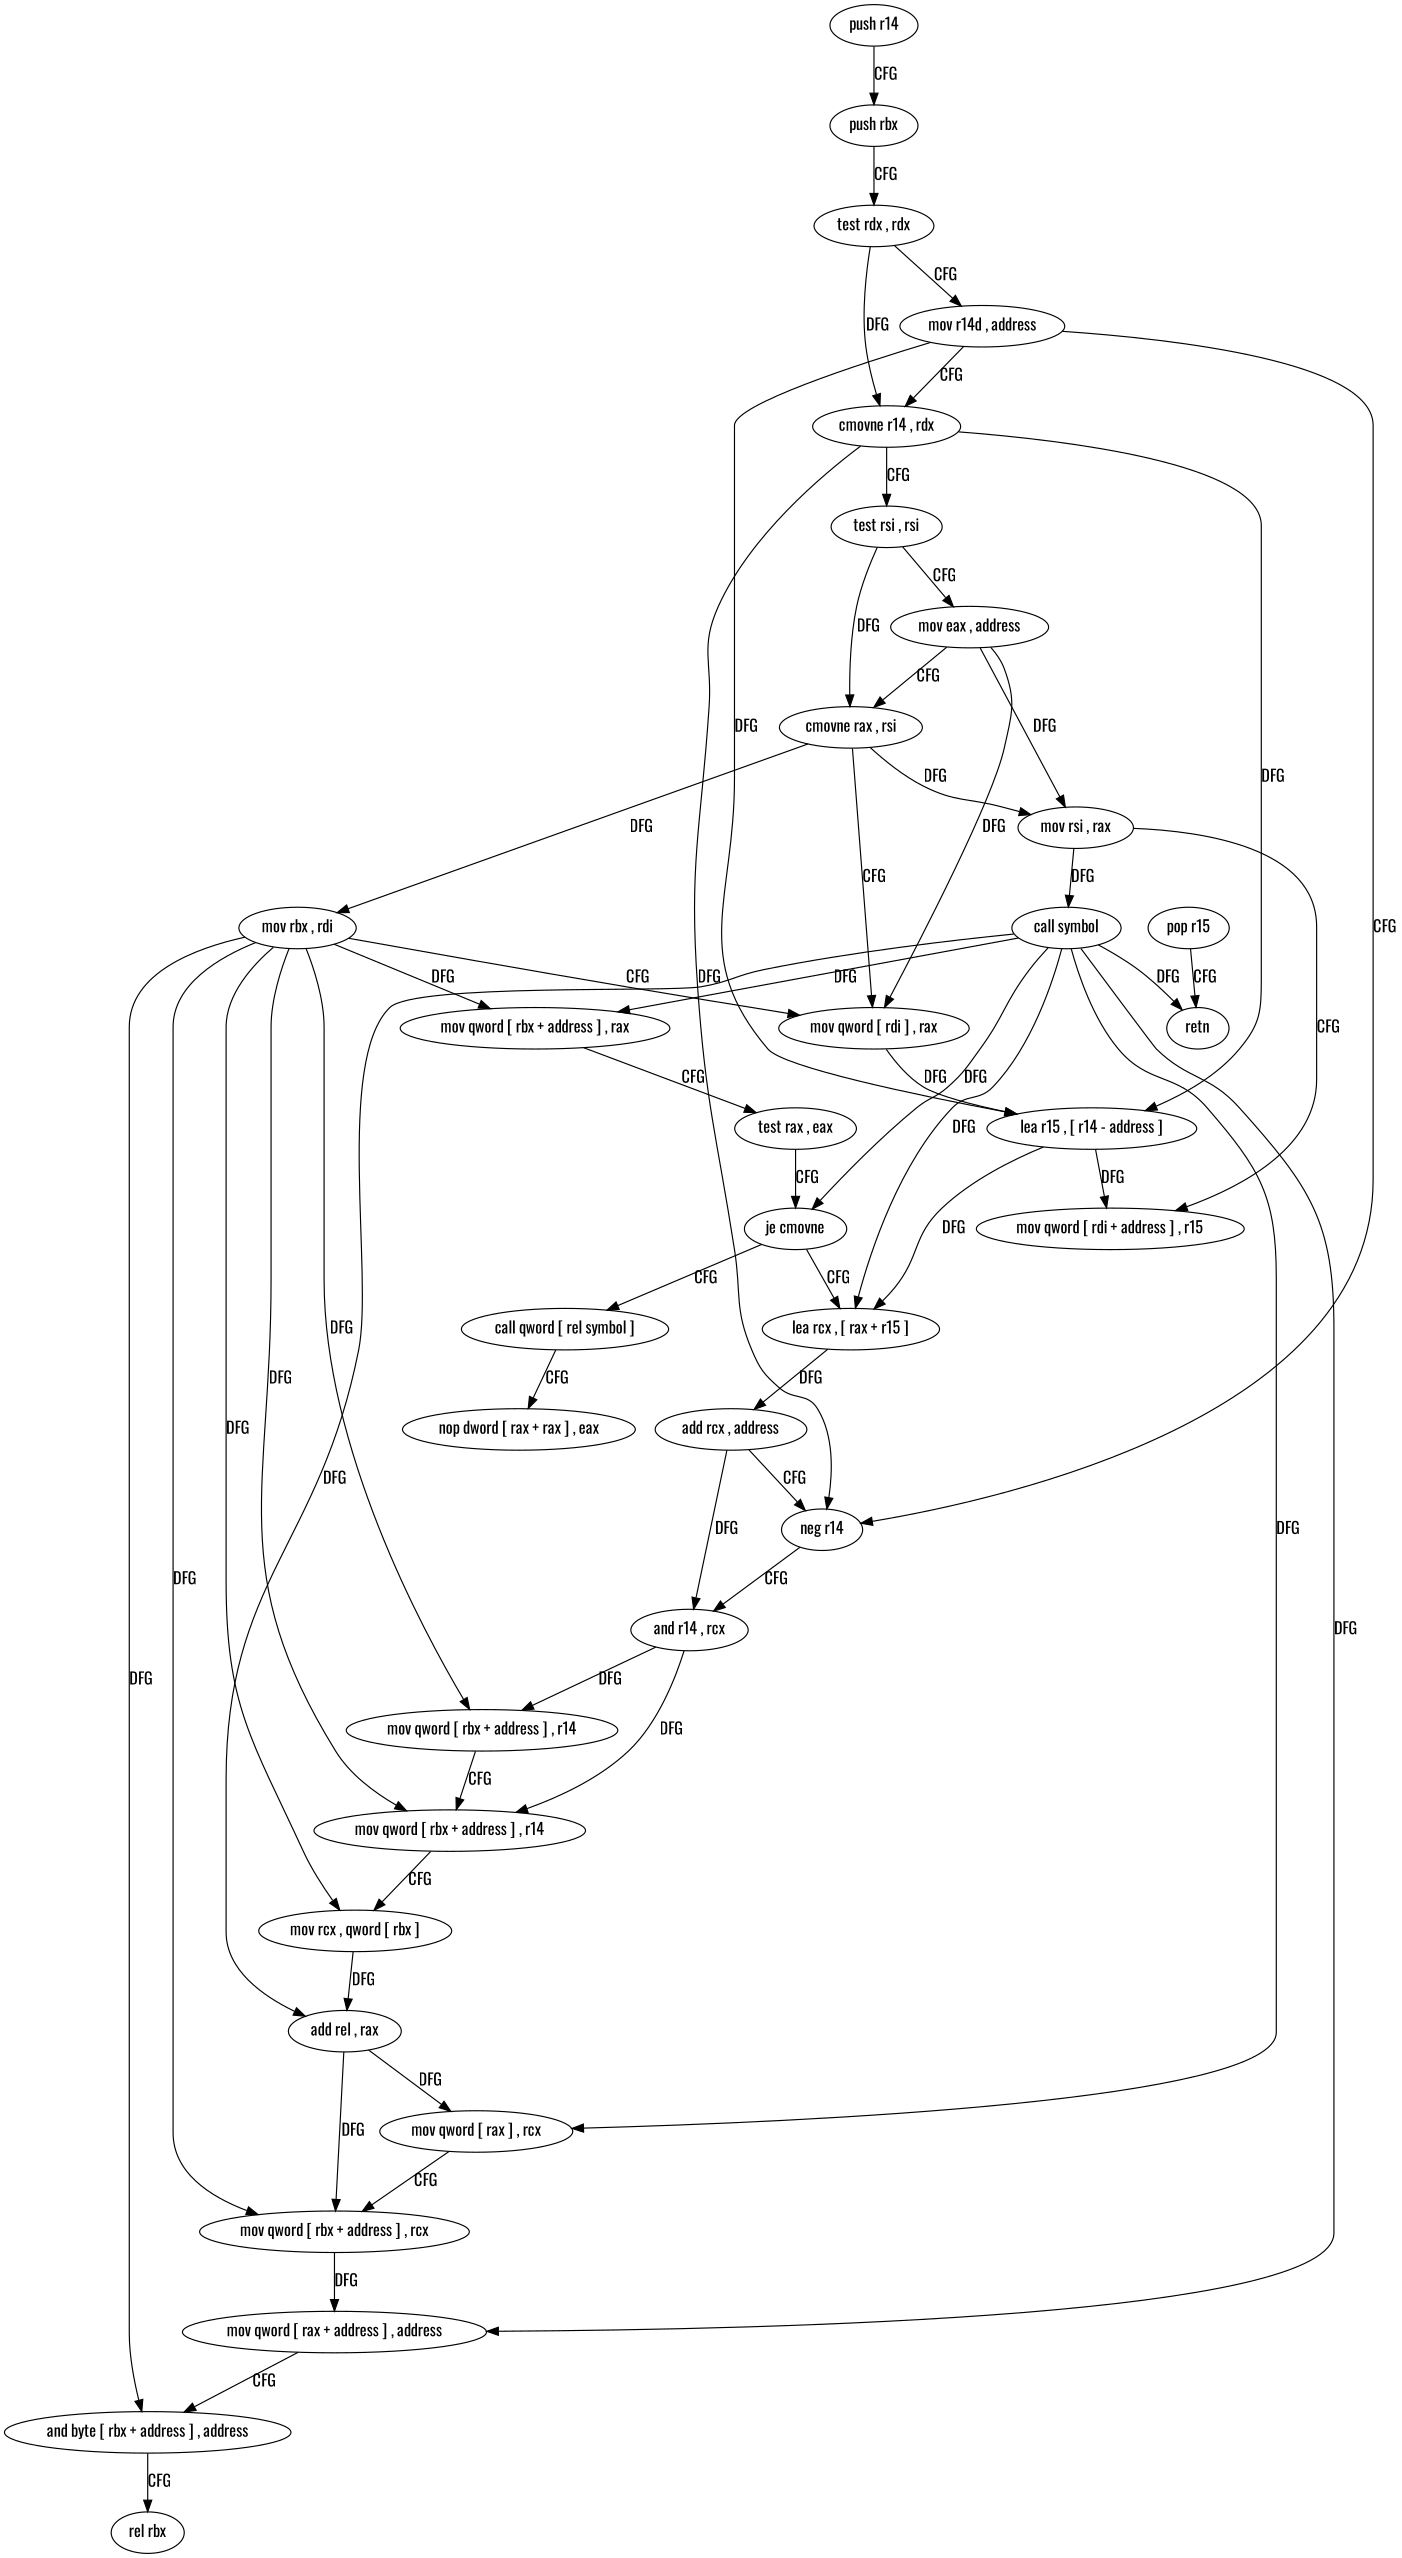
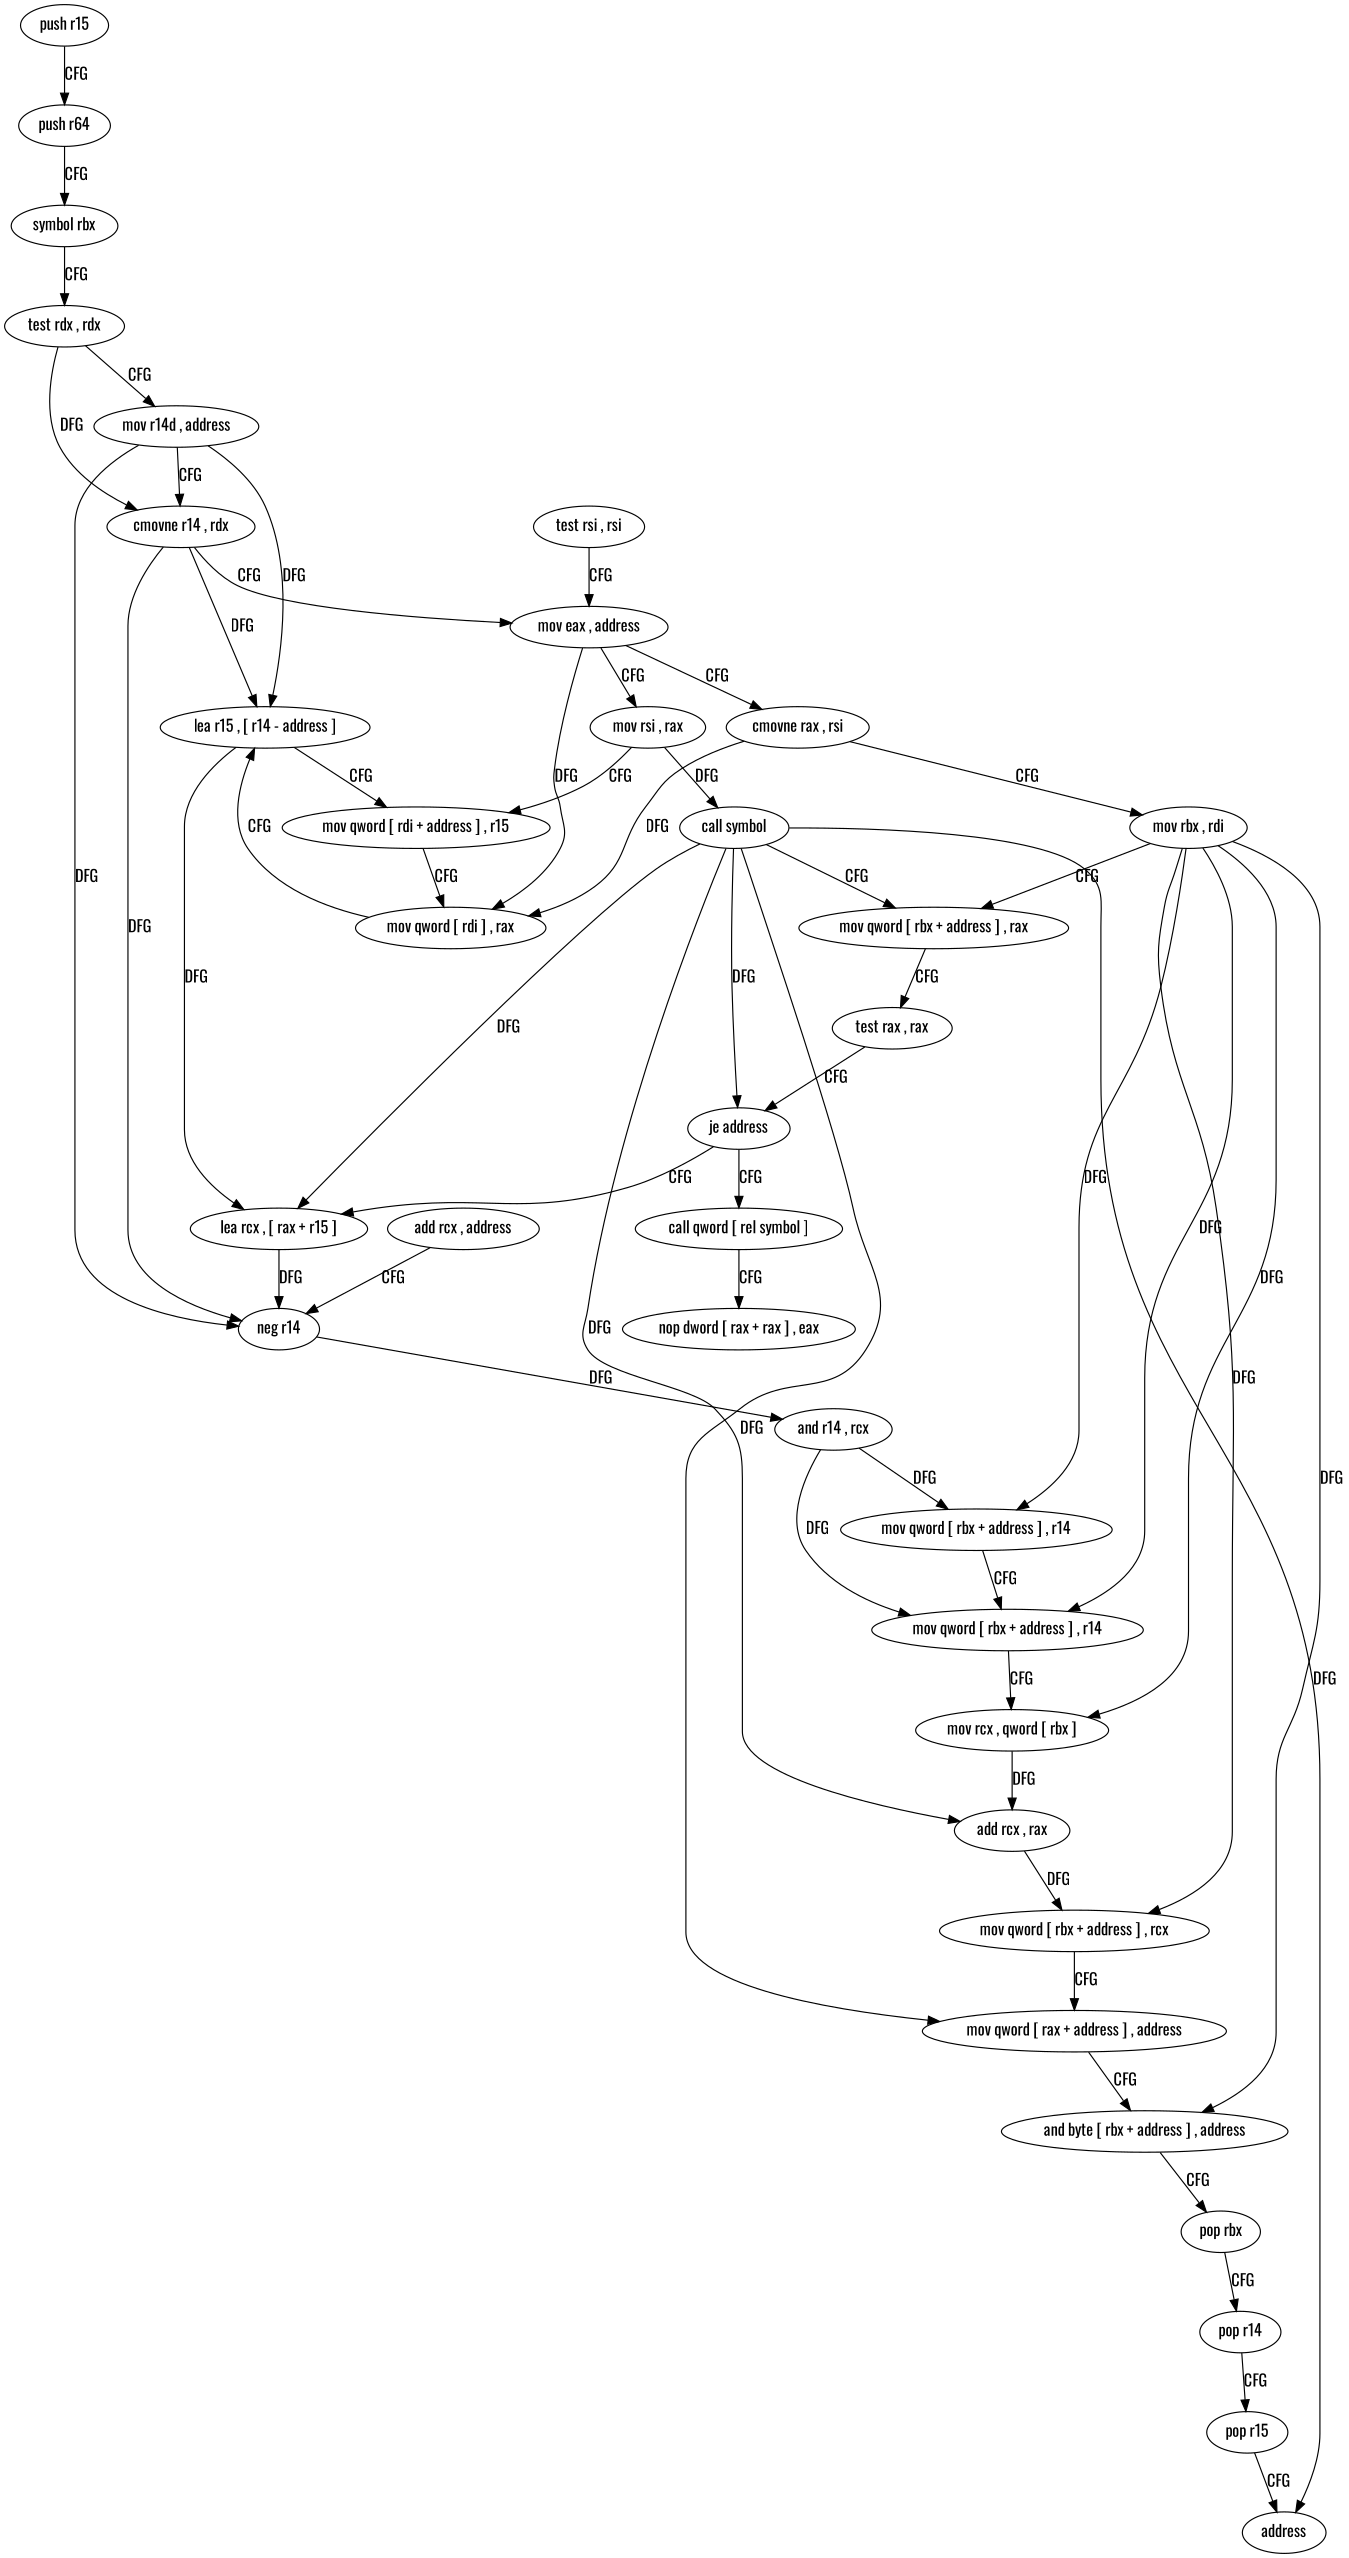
node "push r15": added
node "push r14": label "push r14" -> "push r64"
node "push rbx": label "push rbx" -> "symbol rbx"
edge "cmovne r14 , rdx" -> "test rsi , rsi": now "cmovne r14 , rdx" -> "mov eax , address"
edge "test rsi , rsi" -> "cmovne rax , rsi": removed, label "DFG"
edge "mov eax , address" -> "mov rsi , rax": label "DFG" -> "CFG"
edge "cmovne rax , rsi" -> "mov rsi , rax": removed, label "DFG"
edge "cmovne rax , rsi" -> "mov rbx , rdi": label "DFG" -> "CFG"
edge "cmovne rax , rsi" -> "mov qword [ rdi ] , rax": label "CFG" -> "DFG"
edge "mov r14d , address" -> "neg r14": label "CFG" -> "DFG"
edge "mov rbx , rdi" -> "mov qword [ rdi ] , rax": now "mov qword [ rdi + address ] , r15" -> "mov qword [ rdi ] , rax"
edge "mov rbx , rdi" -> "mov qword [ rbx + address ] , rax": label "DFG" -> "CFG"
edge "call symbol" -> "mov qword [ rbx + address ] , rax": label "DFG" -> "CFG"
node "retn": label "retn" -> "address"
edge "mov qword [ rdi ] , rax" -> "lea r15 , [ r14 - address ]": label "DFG" -> "CFG"
node "test rax , eax": label "test rax , eax" -> "test rax , rax"
edge "lea r15 , [ r14 - address ]" -> "mov qword [ rdi + address ] , r15": label "DFG" -> "CFG"
node "je cmovne": label "je cmovne" -> "je address"
edge "lea rcx , [ rax + r15 ]" -> "add rcx , address": now "lea rcx , [ rax + r15 ]" -> "neg r14"
edge "add rcx , address" -> "and r14 , rcx": removed, label "DFG"
edge "neg r14" -> "and r14 , rcx": label "CFG" -> "DFG"
node "add rel , rax": label "add rel , rax" -> "add rcx , rax"
node "mov qword [ rax ] , rcx": removed
edge "mov qword [ rbx + address ] , rcx" -> "mov qword [ rax + address ] , address": label "DFG" -> "CFG"
node "pop r14": added
node "rel rbx": label "rel rbx" -> "pop rbx"
